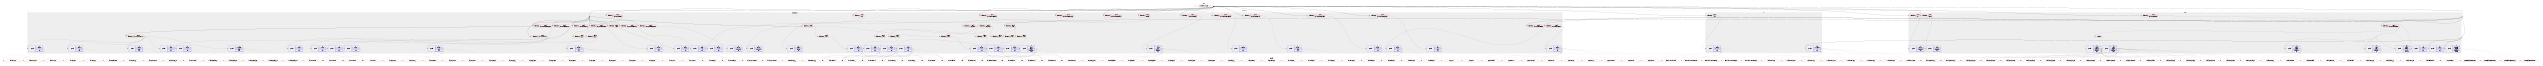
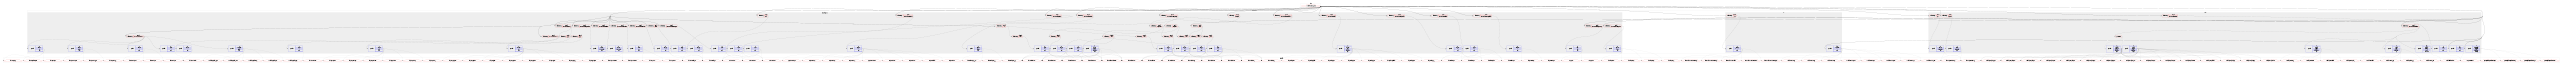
node "net-nds/openldap-2.4.44-r1": added
